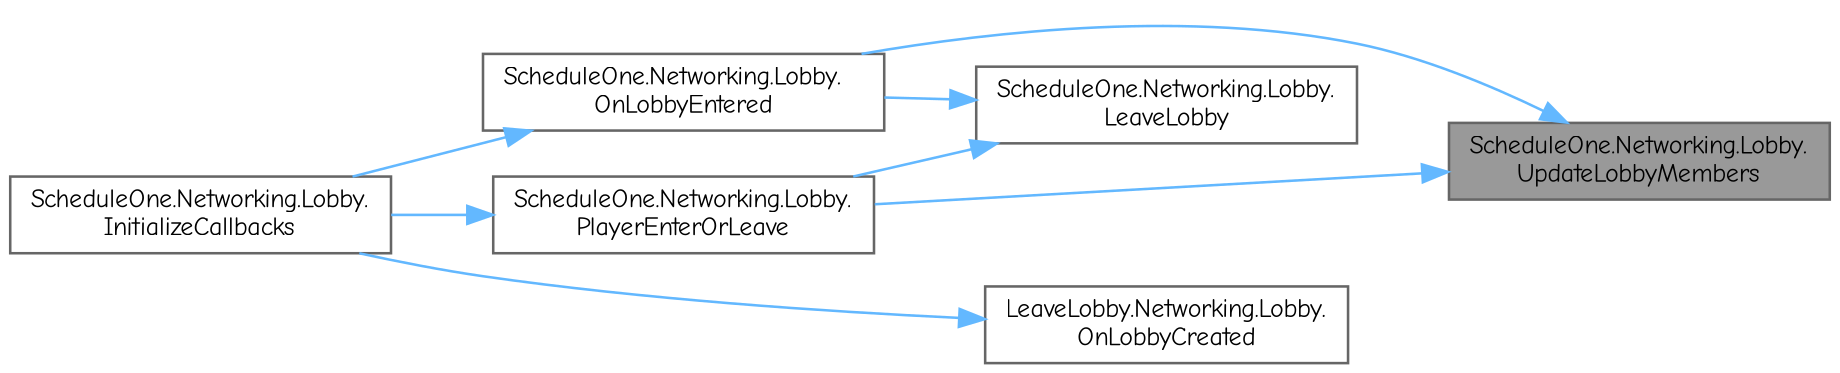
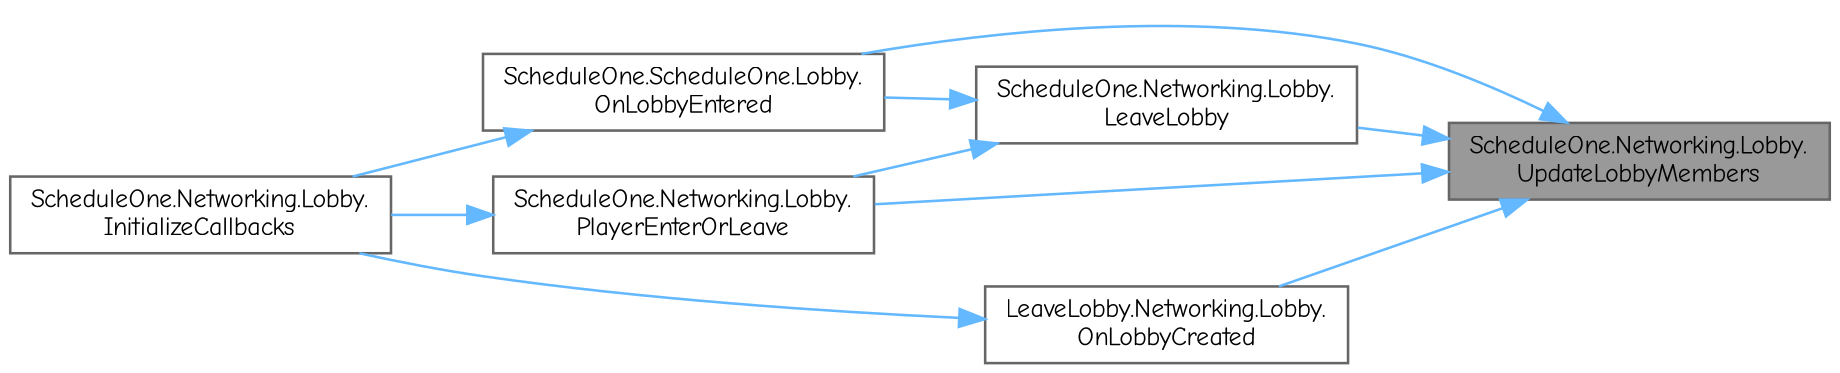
node "ScheduleOne.Networking.Lobby. OnLobbyEntered": label "ScheduleOne.Networking.Lobby. OnLobbyEntered" -> "ScheduleOne.ScheduleOne.Lobby. OnLobbyEntered"
edge "ScheduleOne.Networking.Lobby. LeaveLobby" -> "ScheduleOne.Networking.Lobby. UpdateLobbyMembers": added
edge "LeaveLobby.Networking.Lobby. OnLobbyCreated" -> "ScheduleOne.Networking.Lobby. UpdateLobbyMembers": added
